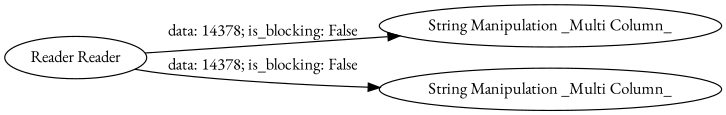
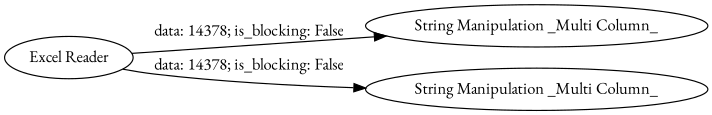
node "Reader Reader": label "Reader Reader" -> "Excel Reader"
